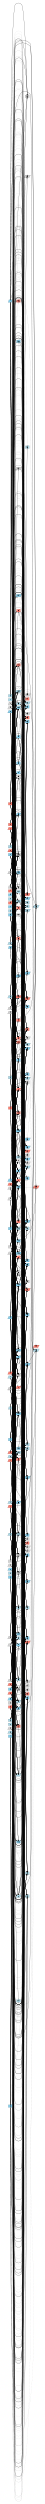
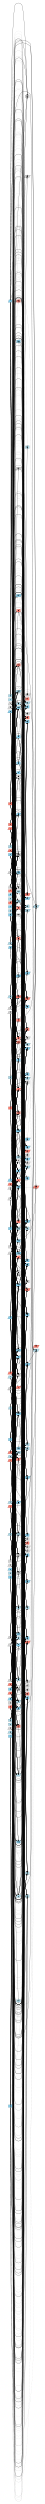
node "160": removed
